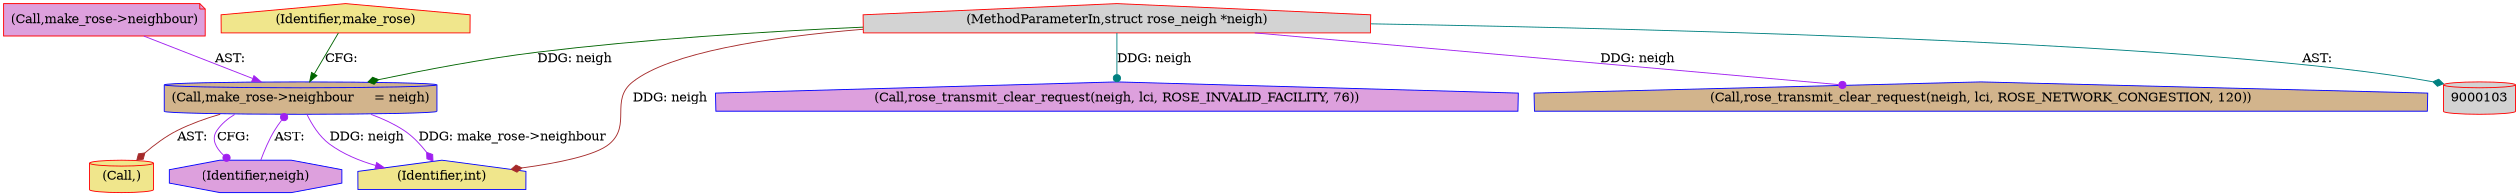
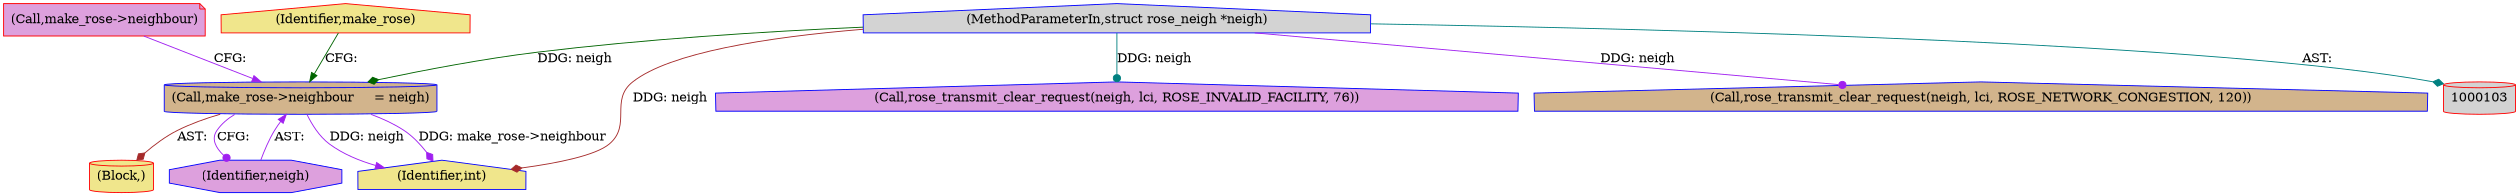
node "(MethodParameterIn,struct rose_neigh *neigh)": color red -> blue
edge "(Call,make_rose->neighbour)" -> "(Call,make_rose->neighbour     = neigh)": label "AST: " -> "CFG: "
node "9000103": label "9000103" -> "1000103"
edge "(Identifier,neigh)" -> "(Call,make_rose->neighbour     = neigh)": arrowhead dot -> normal
node "(Call,)": label "(Call,)" -> "(Block,)"
